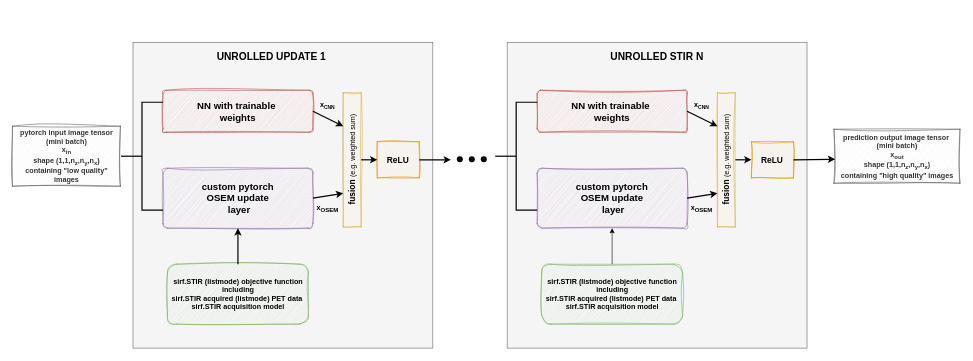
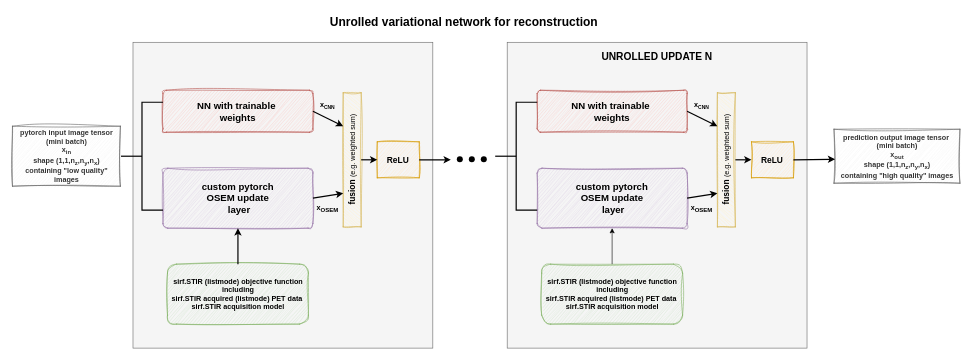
node "Unrolled variational network for reconstruction": added
node "UNROLLED UPDATE 1": removed
node "UNROLLED STIR N": label "UNROLLED STIR N" -> "UNROLLED UPDATE N"
